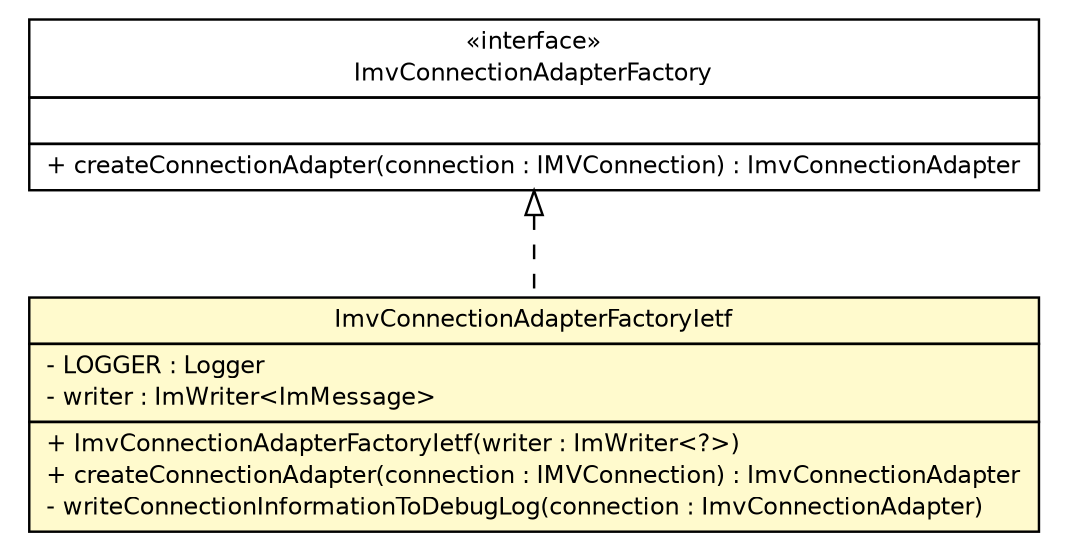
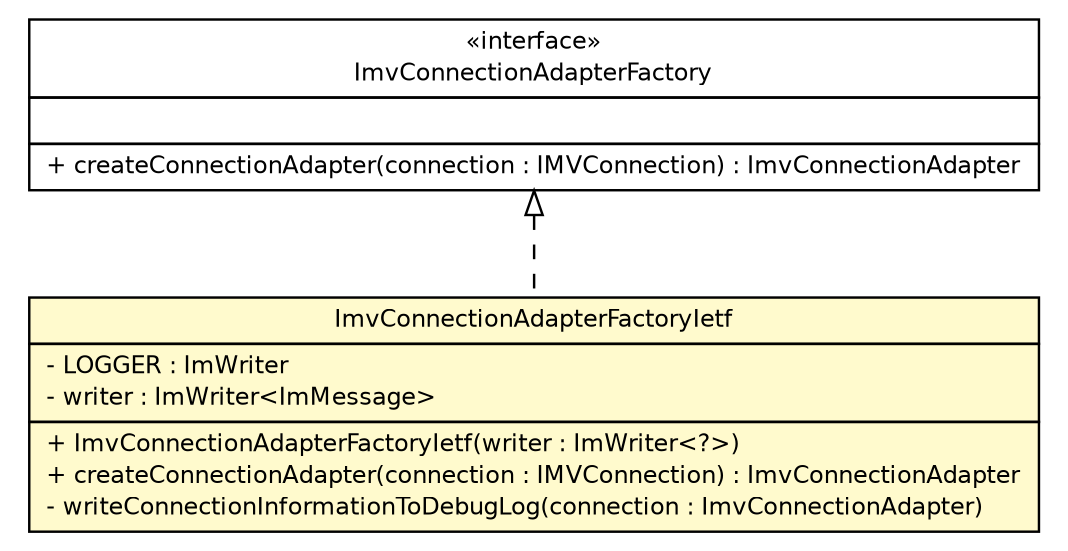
node "ImvConnectionAdapterFactoryIetf": text "- LOGGER : Logger" -> "- LOGGER : ImWriter"
